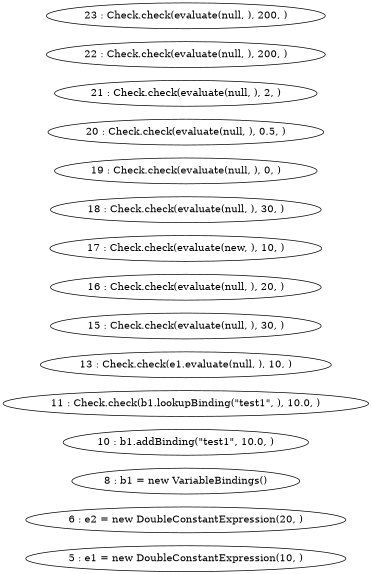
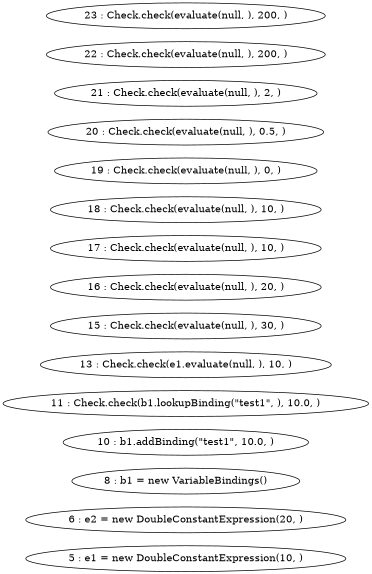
node "18 : Check.check(evaluate(null, ), 30, )": label "18 : Check.check(evaluate(null, ), 30, )" -> "18 : Check.check(evaluate(null, ), 10, )"
node "17 : Check.check(evaluate(new, ), 10, )": label "17 : Check.check(evaluate(new, ), 10, )" -> "17 : Check.check(evaluate(null, ), 10, )"
